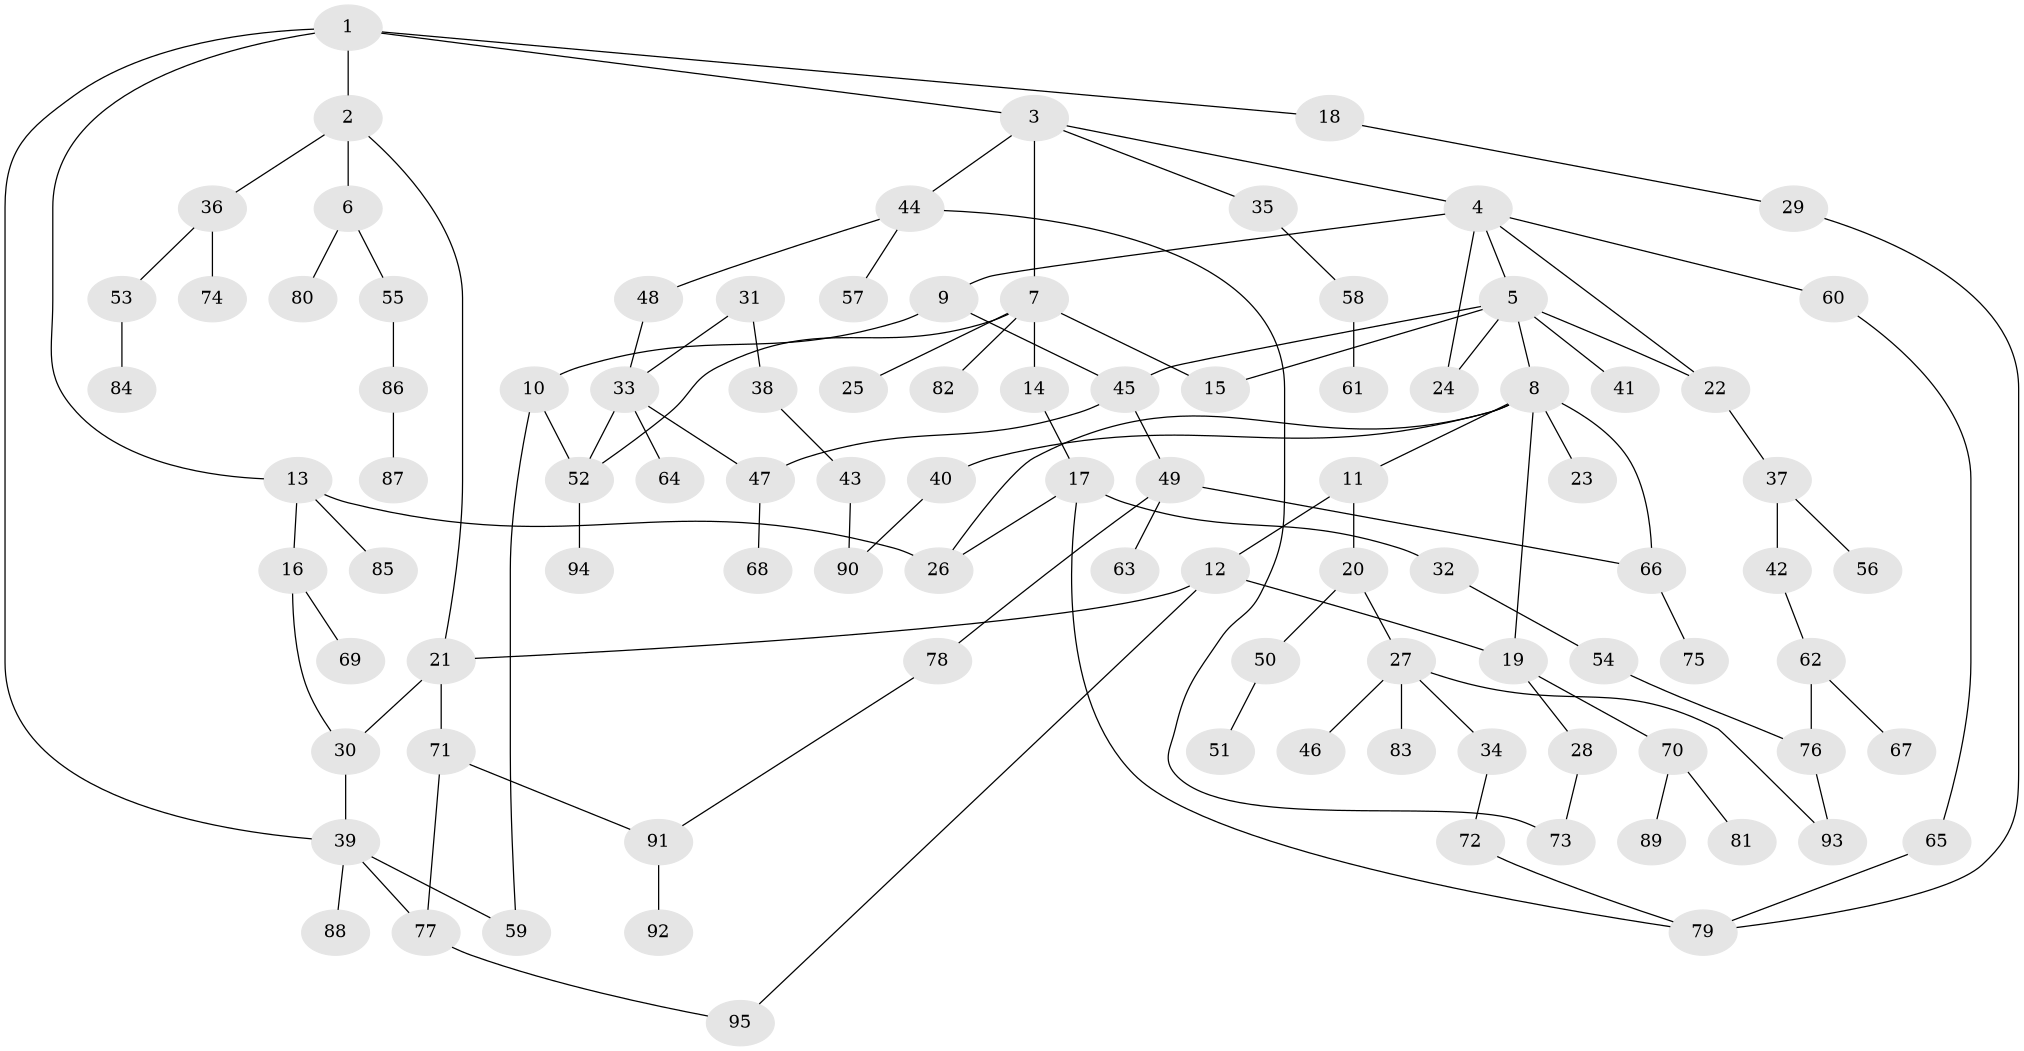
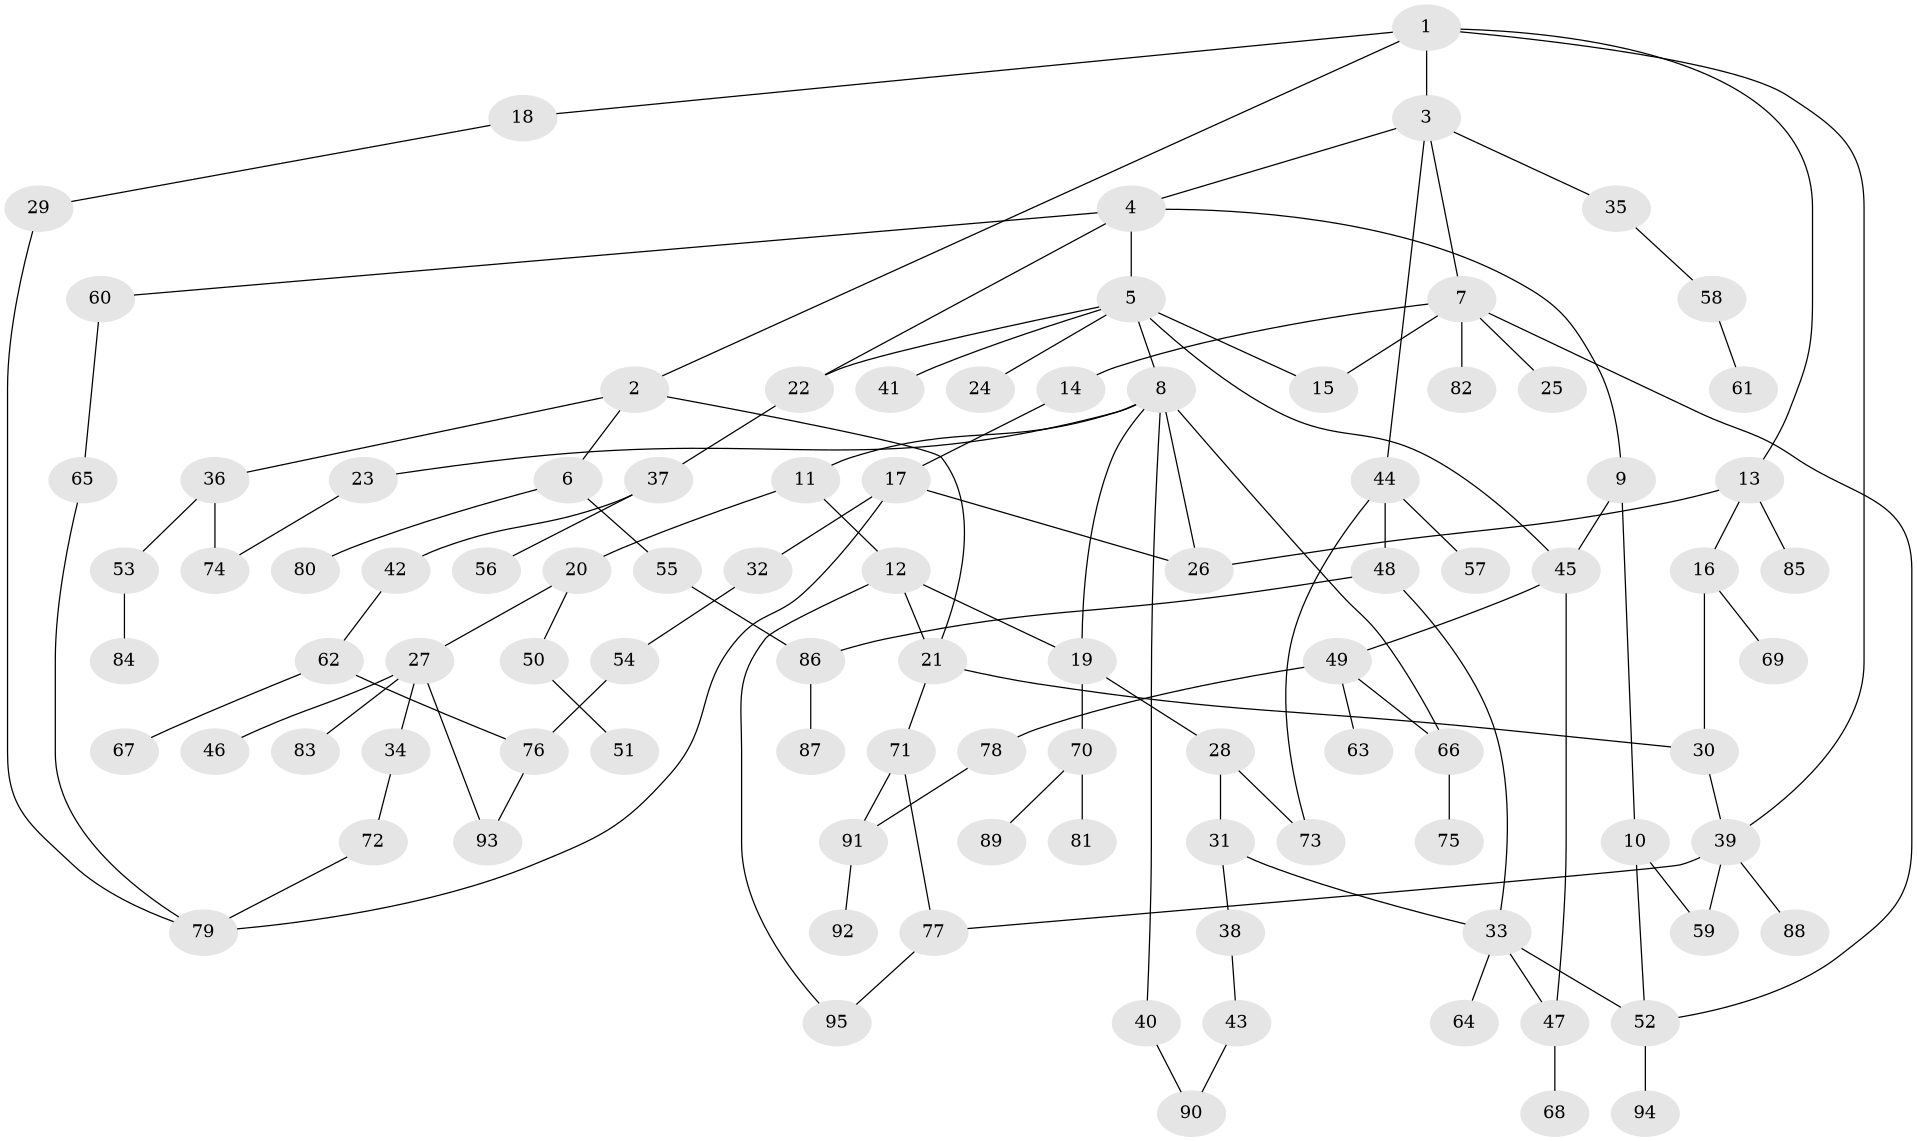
edge "4" -- "24": removed
edge "23" -- "74": added
edge "48" -- "86": added
edge "28" -- "31": added
